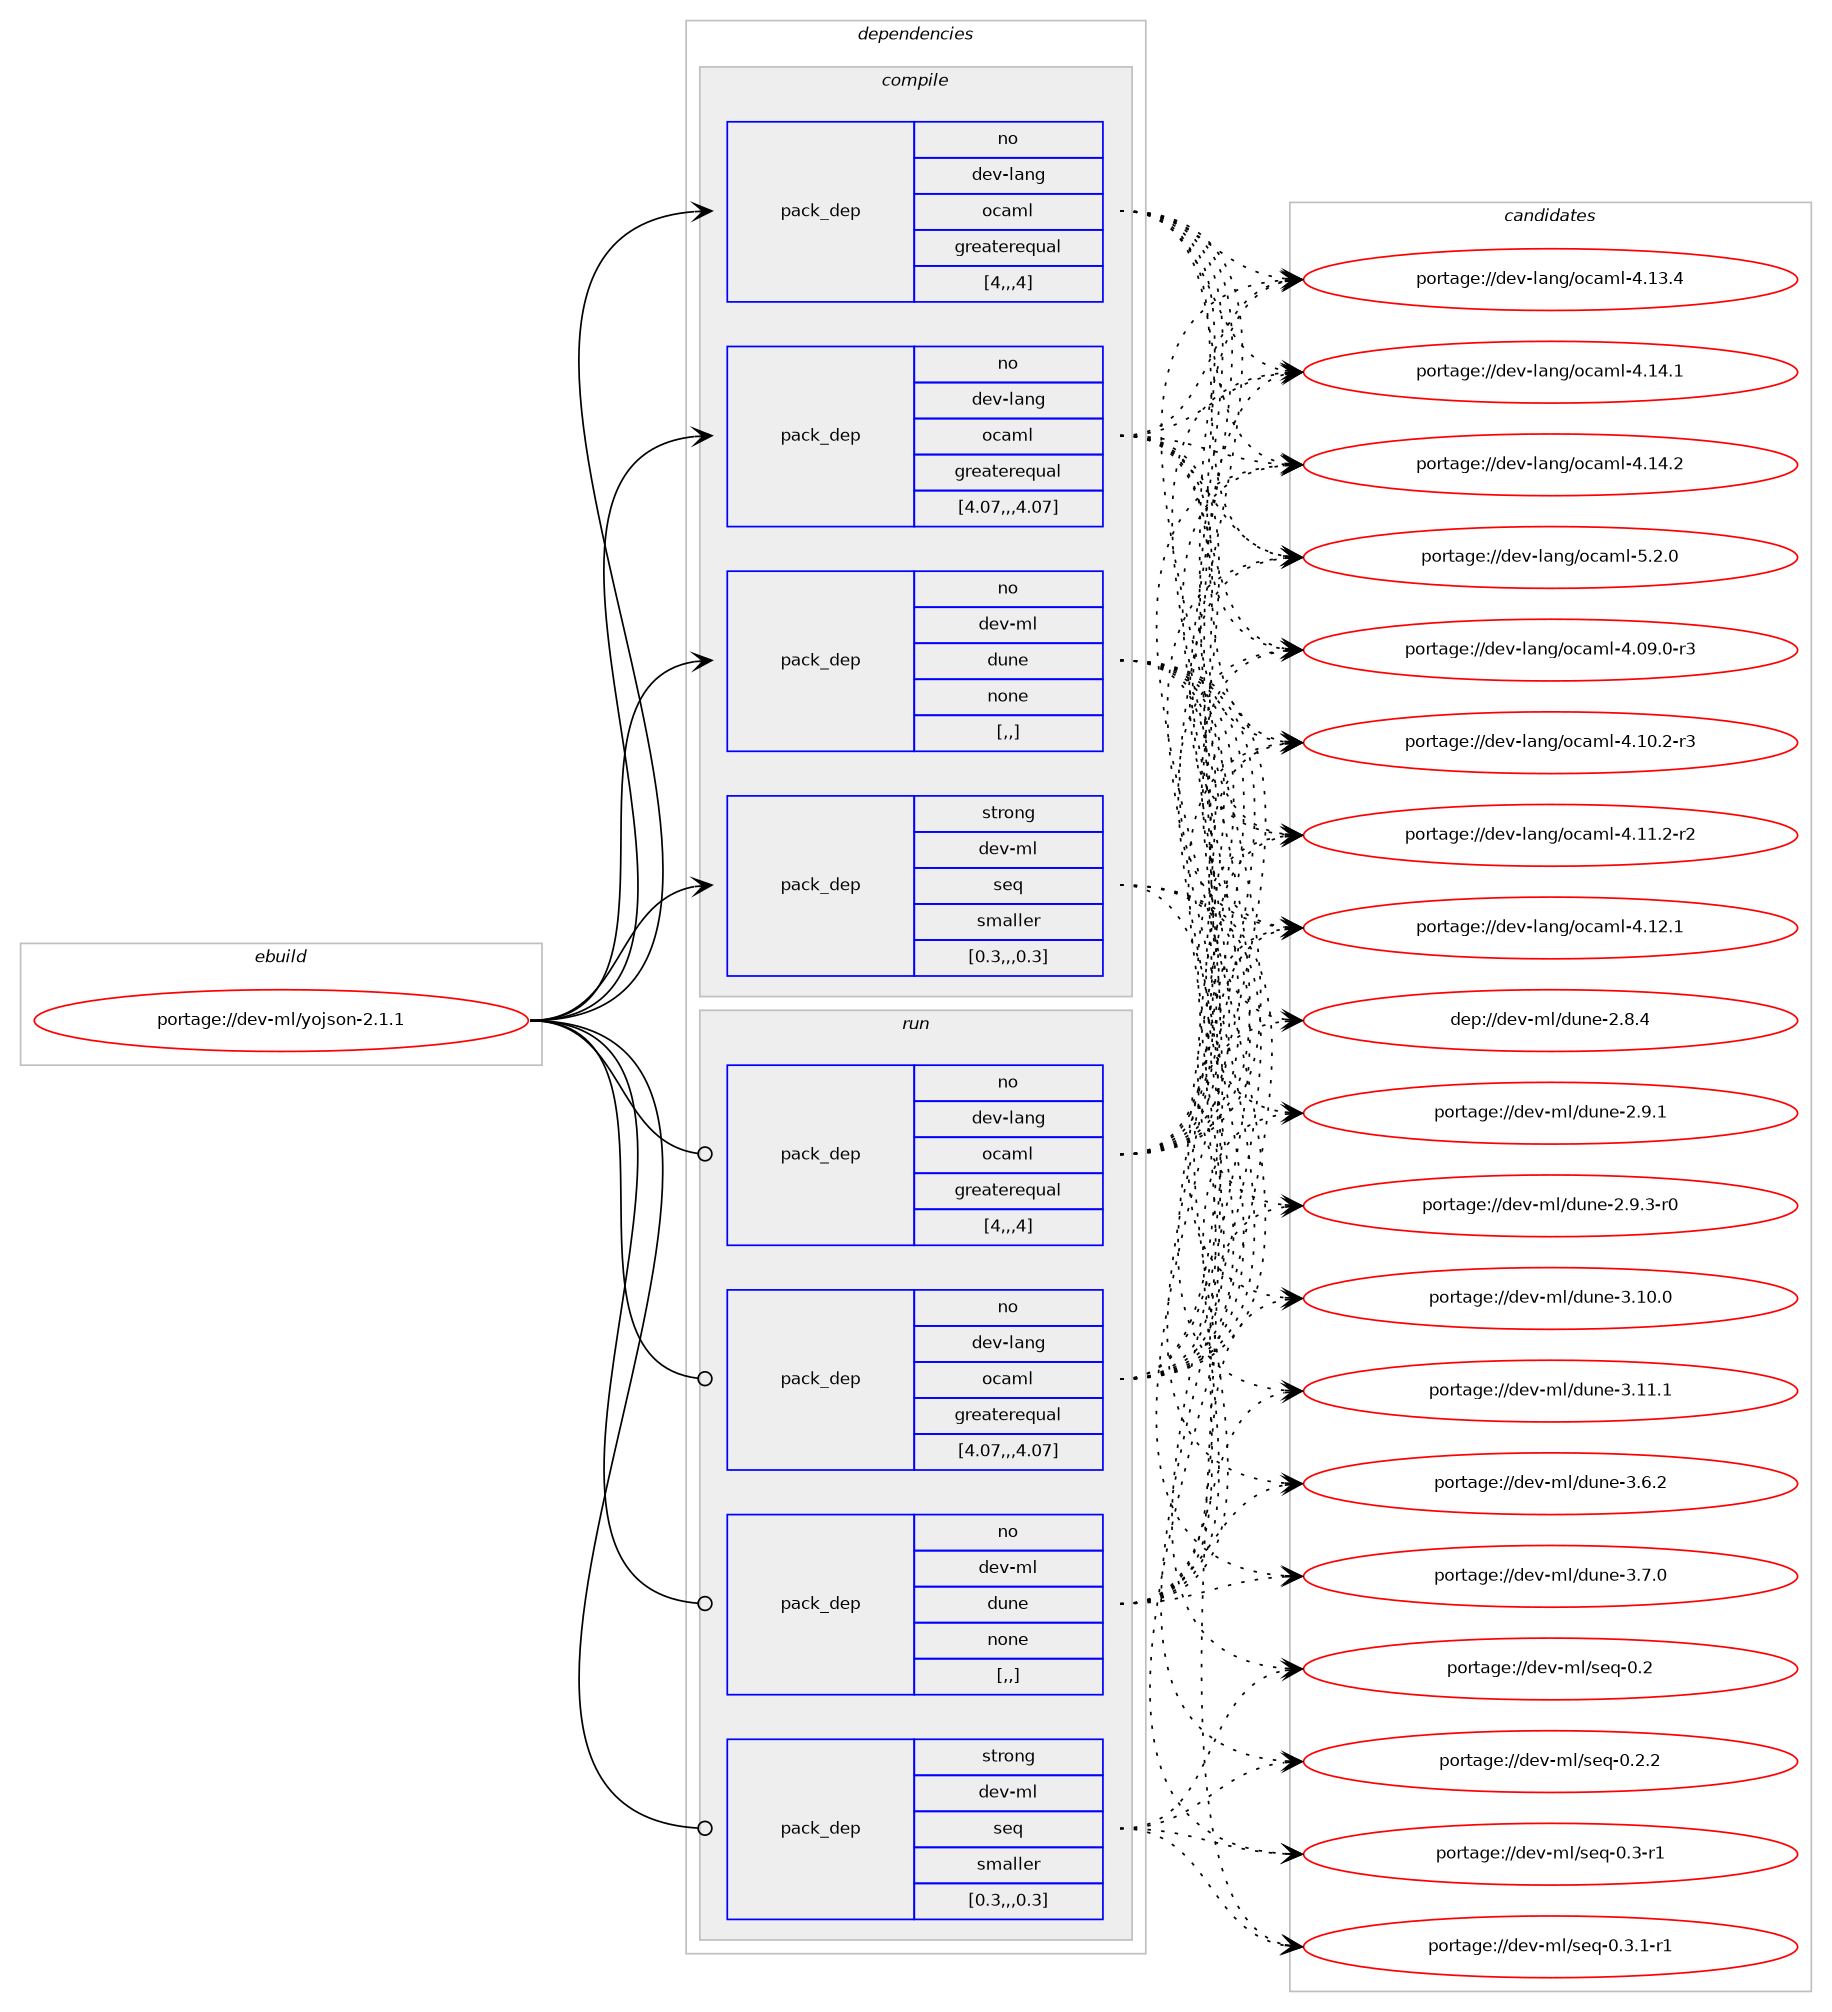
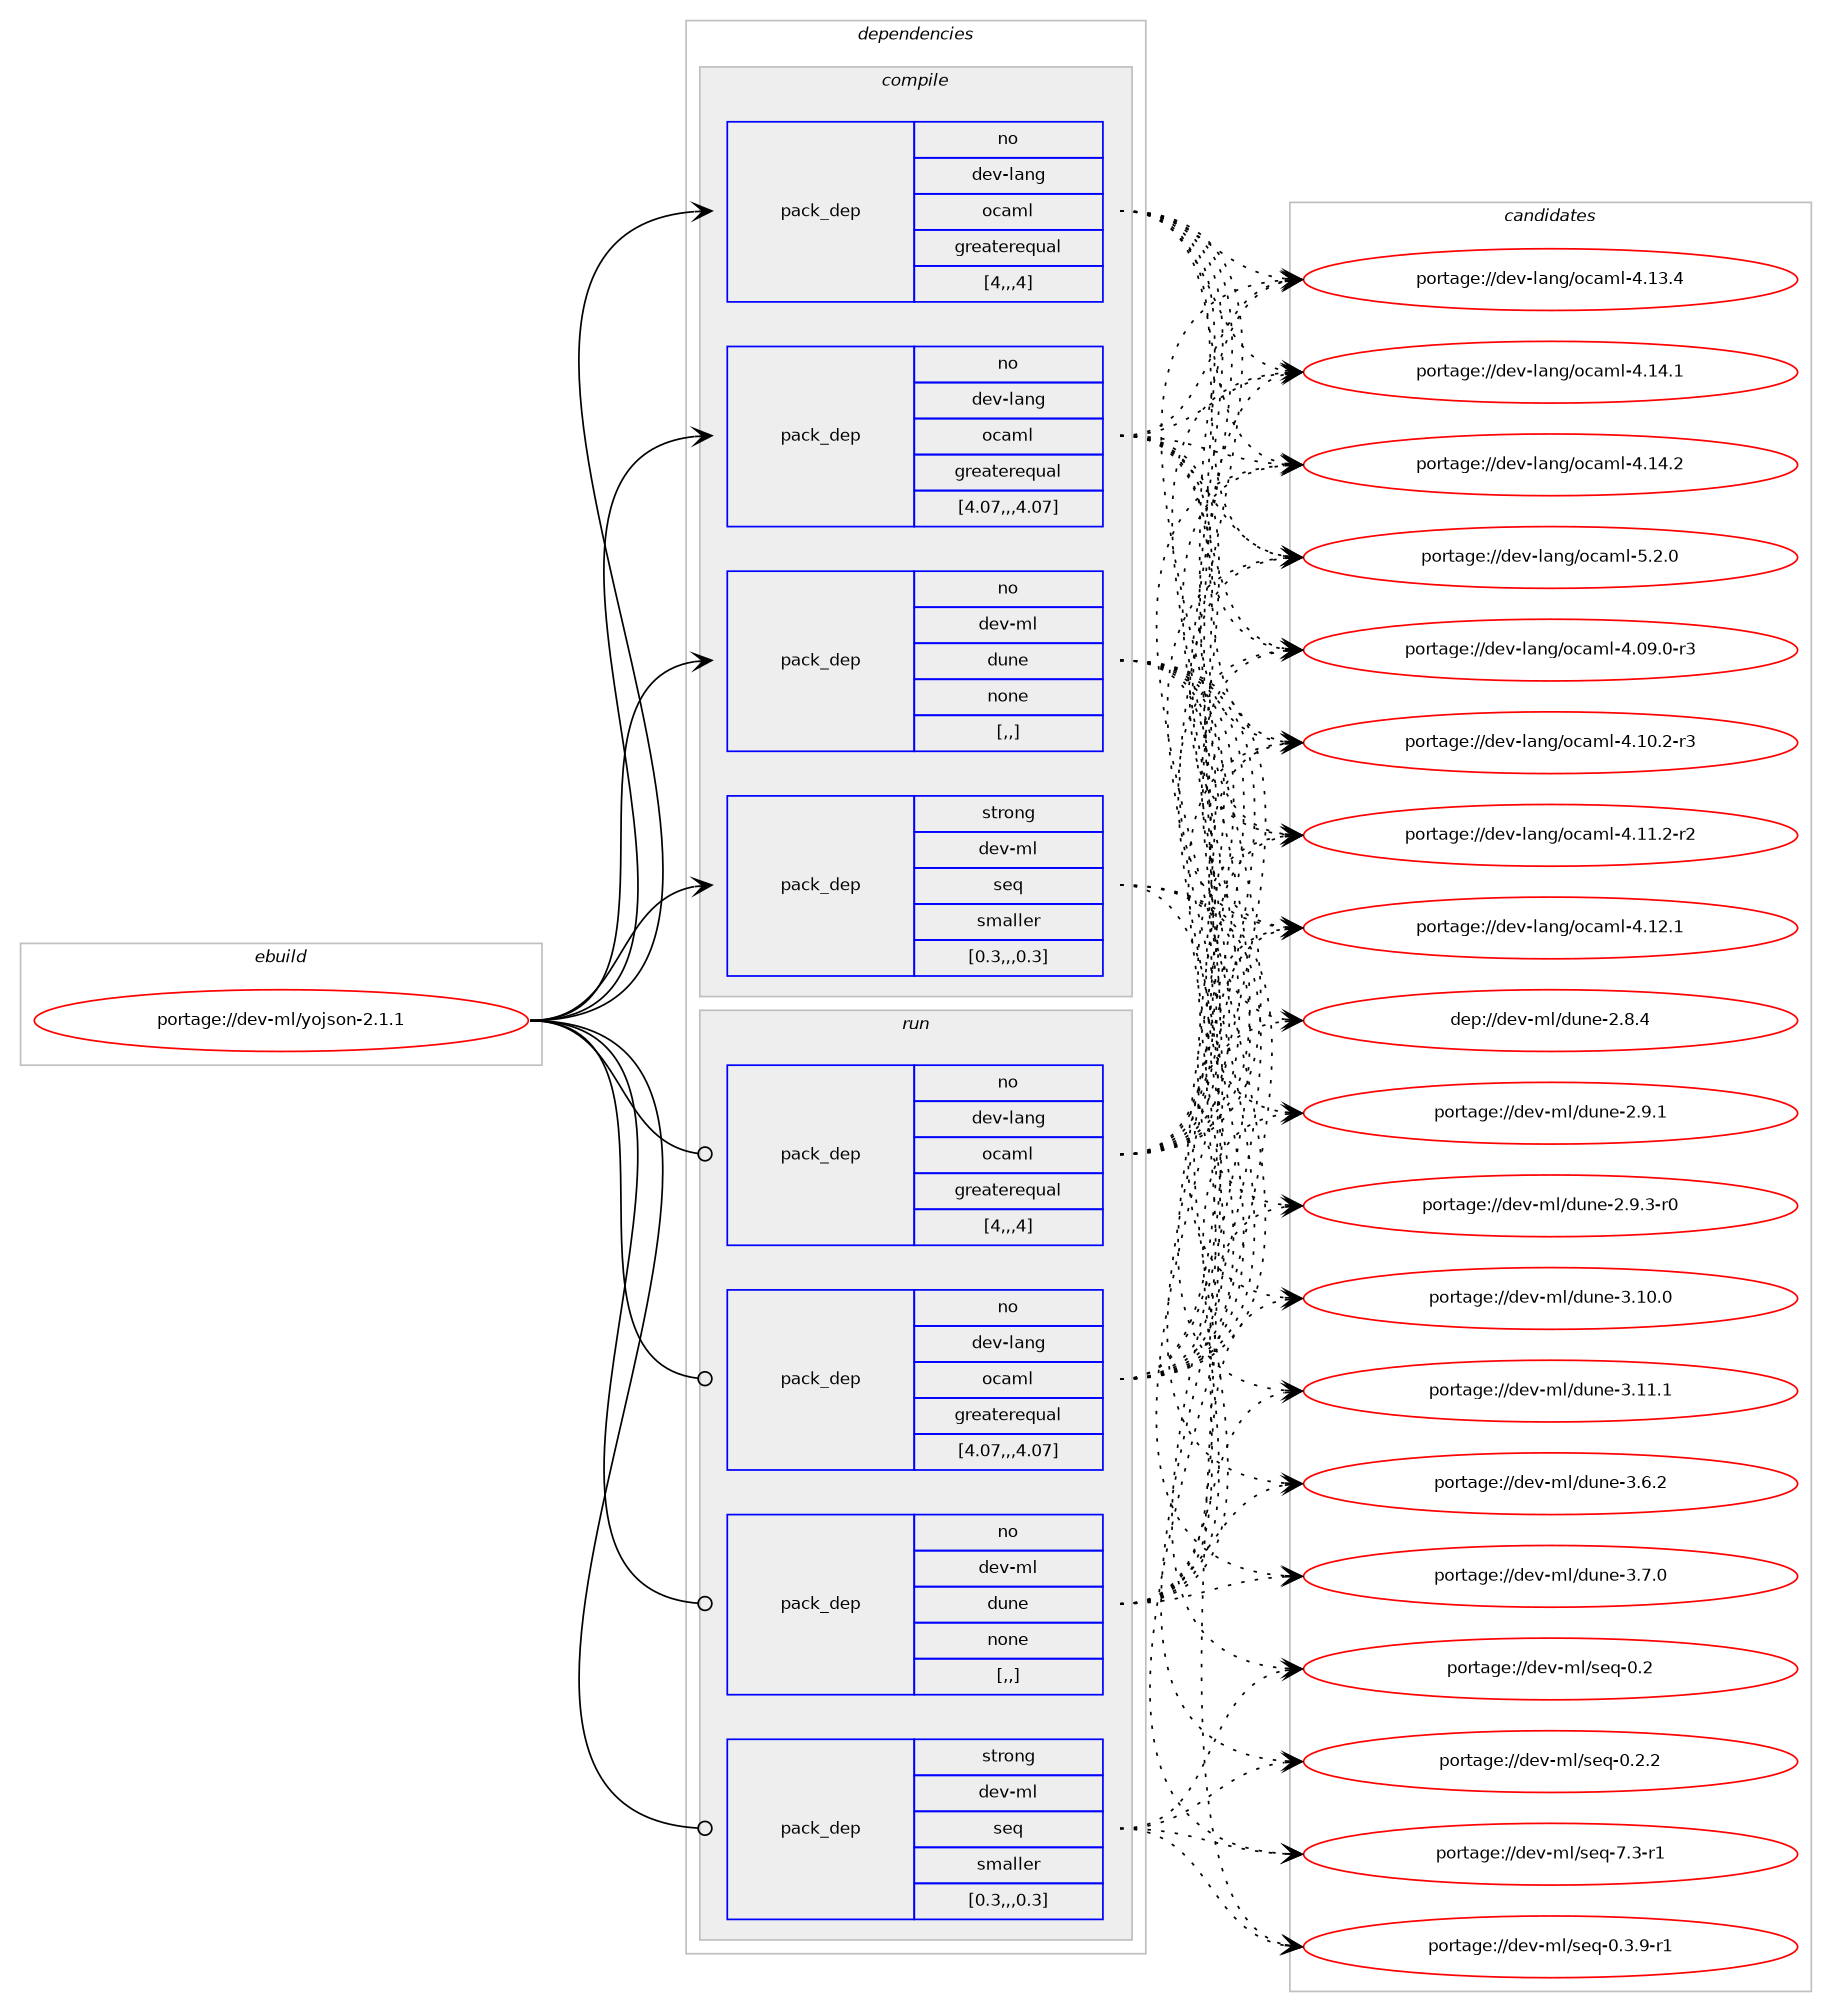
node "portage://dev-ml/seq-0.3-r1": label "portage://dev-ml/seq-0.3-r1" -> "portage://dev-ml/seq-7.3-r1"
node "portage://dev-ml/seq-0.3.1-r1": label "portage://dev-ml/seq-0.3.1-r1" -> "portage://dev-ml/seq-0.3.9-r1"
